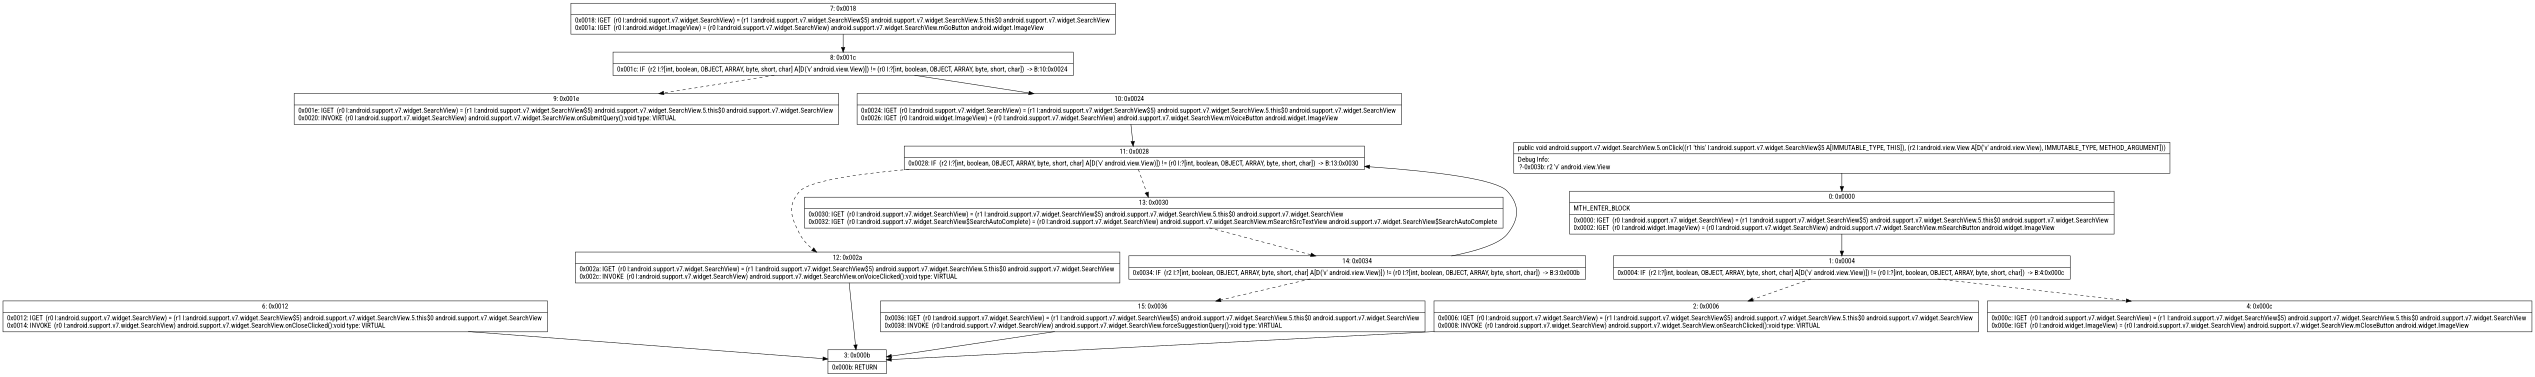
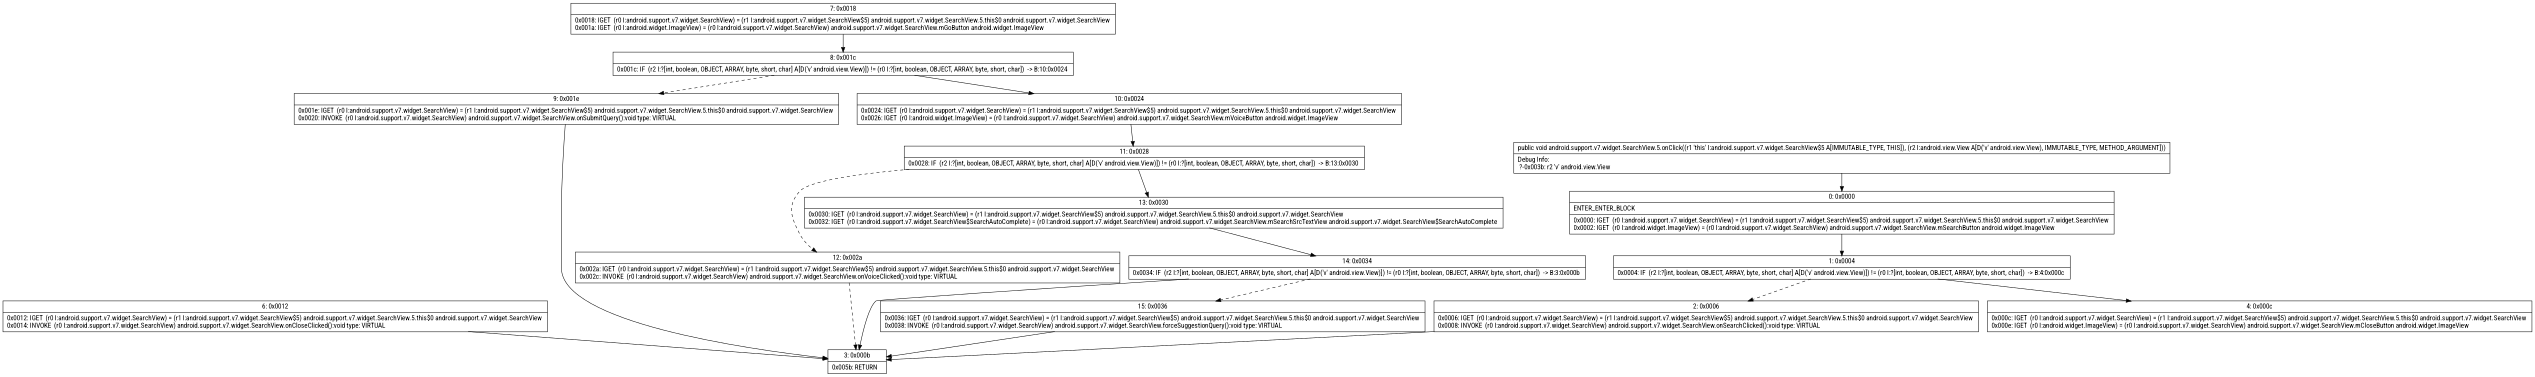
edge "11: 0x0028" -> "13: 0x0030": style dashed -> solid
edge "14: 0x0034" -> "11: 0x0028": now "14: 0x0034" -> "3: 0x000b"
node "0: 0x0000": text "MTH_ENTER_BLOCK" -> "ENTER_ENTER_BLOCK"
edge "13: 0x0030" -> "14: 0x0034": style dashed -> solid
edge "1: 0x0004" -> "4: 0x000c": style dashed -> solid
edge "9: 0x001e" -> "3: 0x000b": added
edge "12: 0x002a" -> "3: 0x000b": style solid -> dashed
node "3: 0x000b": text "0x000b: RETURN" -> "0x005b: RETURN"
